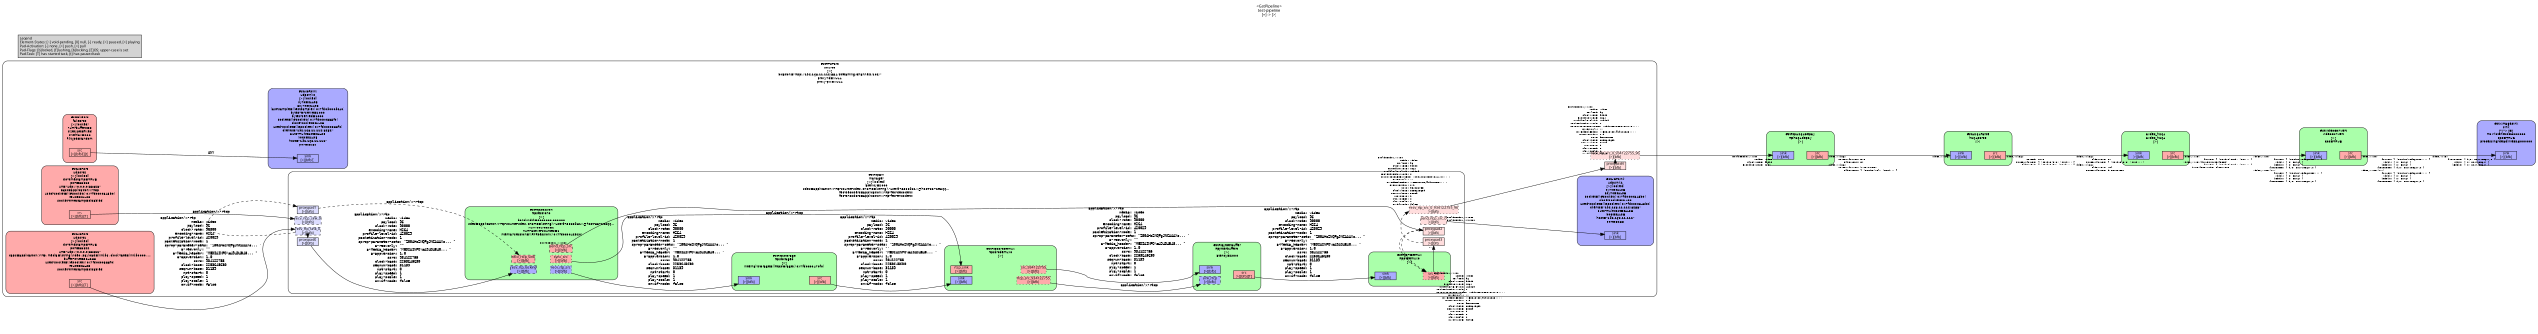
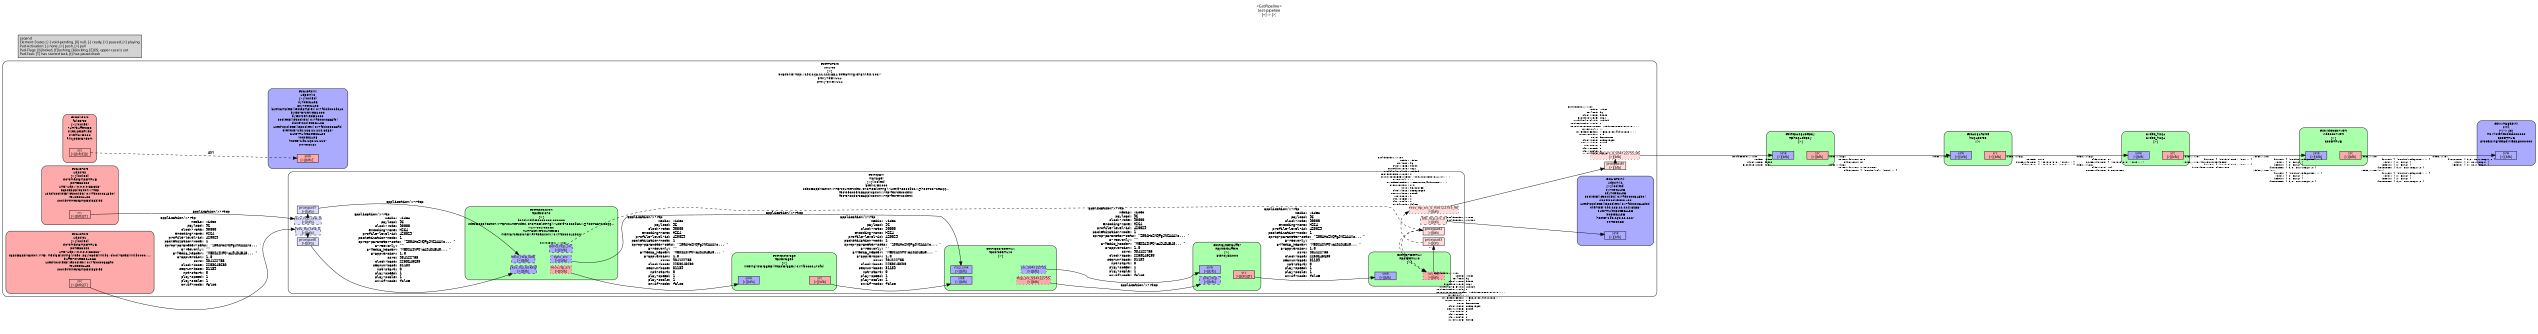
edge "src [>][bfbE][t]" -> "sink [>][bfbE]": style solid -> dashed
node "sink [>][bfbE]": fillcolor #aaaaff -> #ffaaaa
edge "proxypad1 [>][bfb]" -> "recv_rtcp_sink [>][bfb]": style dashed -> solid
edge "send_rtcp_src [>][bfb]" -> "proxypad2 [>][bfb]": style solid -> dashed
node "send_rtcp_src_0 [>][bfb]": label "send_rtcp_src_0 [>][bfb]" -> "bfb_rtcp_src_0 [>][bfb]"
edge "recv_rtp_sink_0 [>][bfb]" -> "proxypad1 [>][bfb]": now "recv_rtcp_sink_0 [>][bfb]" -> "proxypad1 [>][bfb]"
node "send_rtcp_src [>][bfb]": fillcolor #ffaaaa -> #aaaaff
node "recv_rtcp_sink [>][bfb]": fillcolor #ffaaaa -> #aaaaff
node "sync_src [>][bfb]": fillcolor #ffaaaa -> #aaaaff
node "recv_rtp_src [>][bfb]": fillcolor #aaaaff -> #ffaaaa
node "rtcp_sink [>][bfb]": fillcolor #ffaaaa -> #aaaaff
node "src_934122755 [>][bfb]": fillcolor #ffaaaa -> #aaaaff
